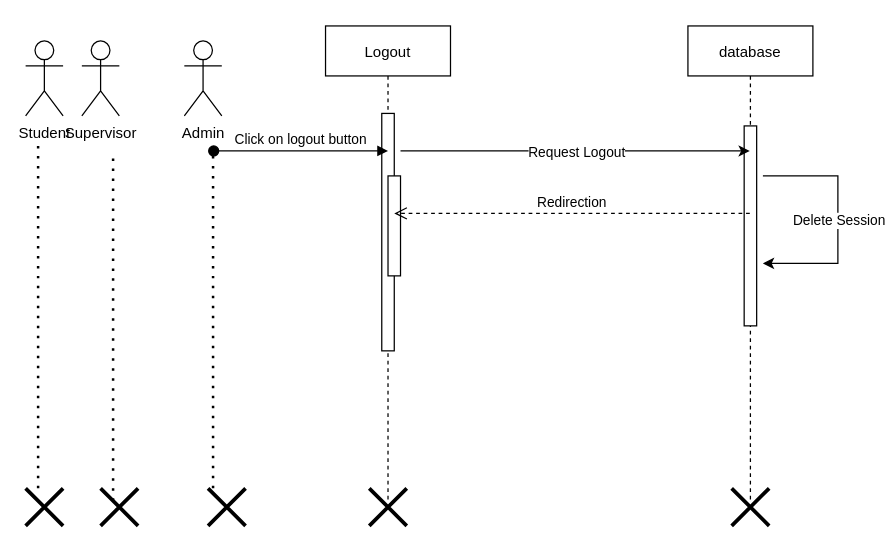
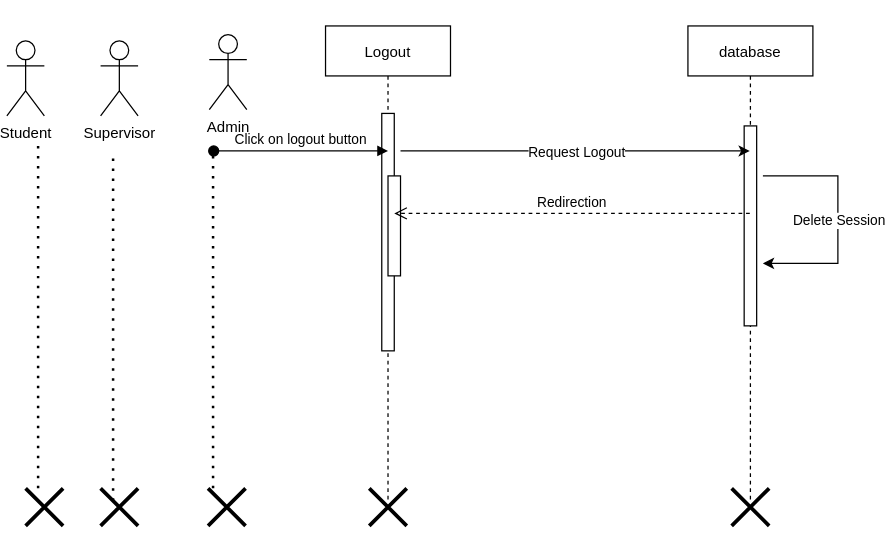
node "Student": moved (44, 78) -> (26, 78)
node "Supervisor": moved (101, 78) -> (119, 78)
node "Admin": moved (203, 78) -> (228, 72)
